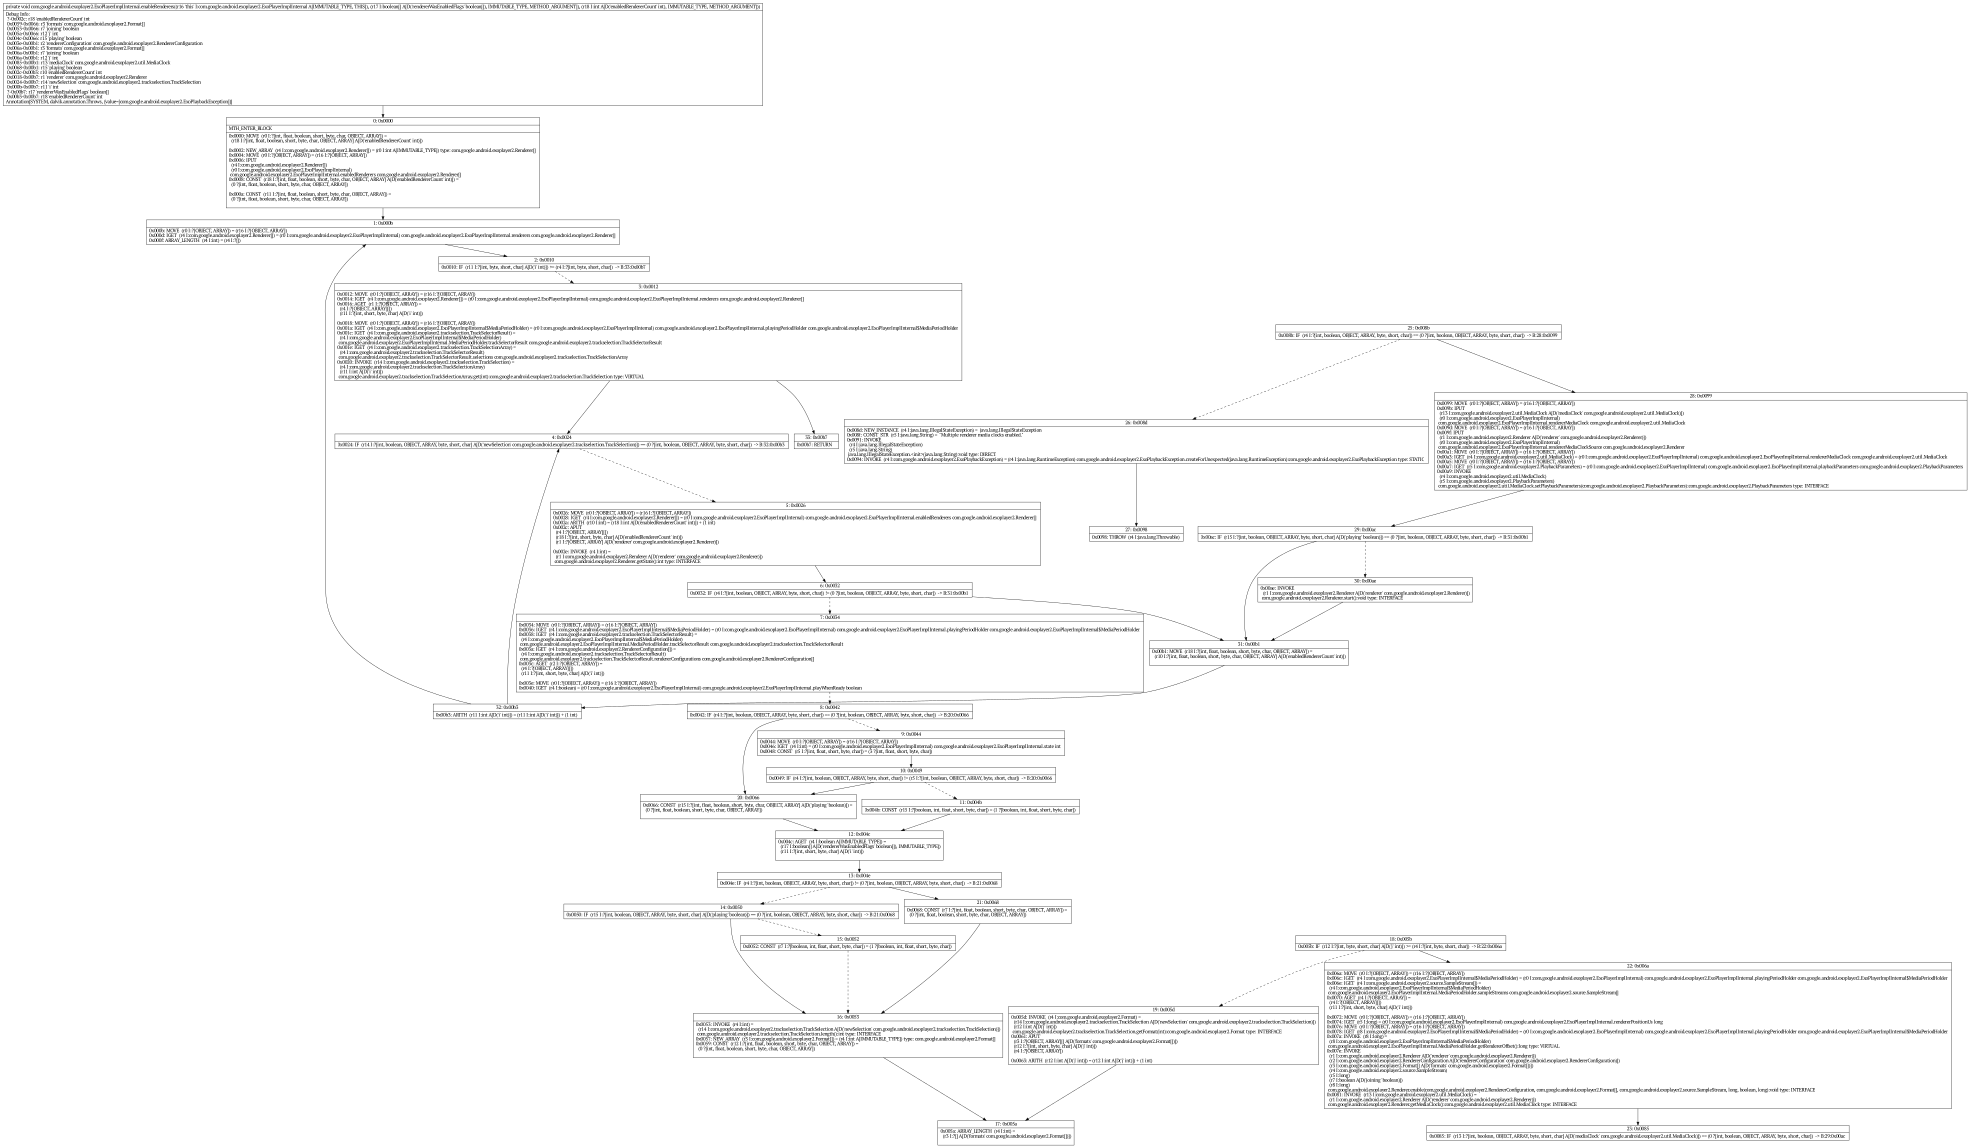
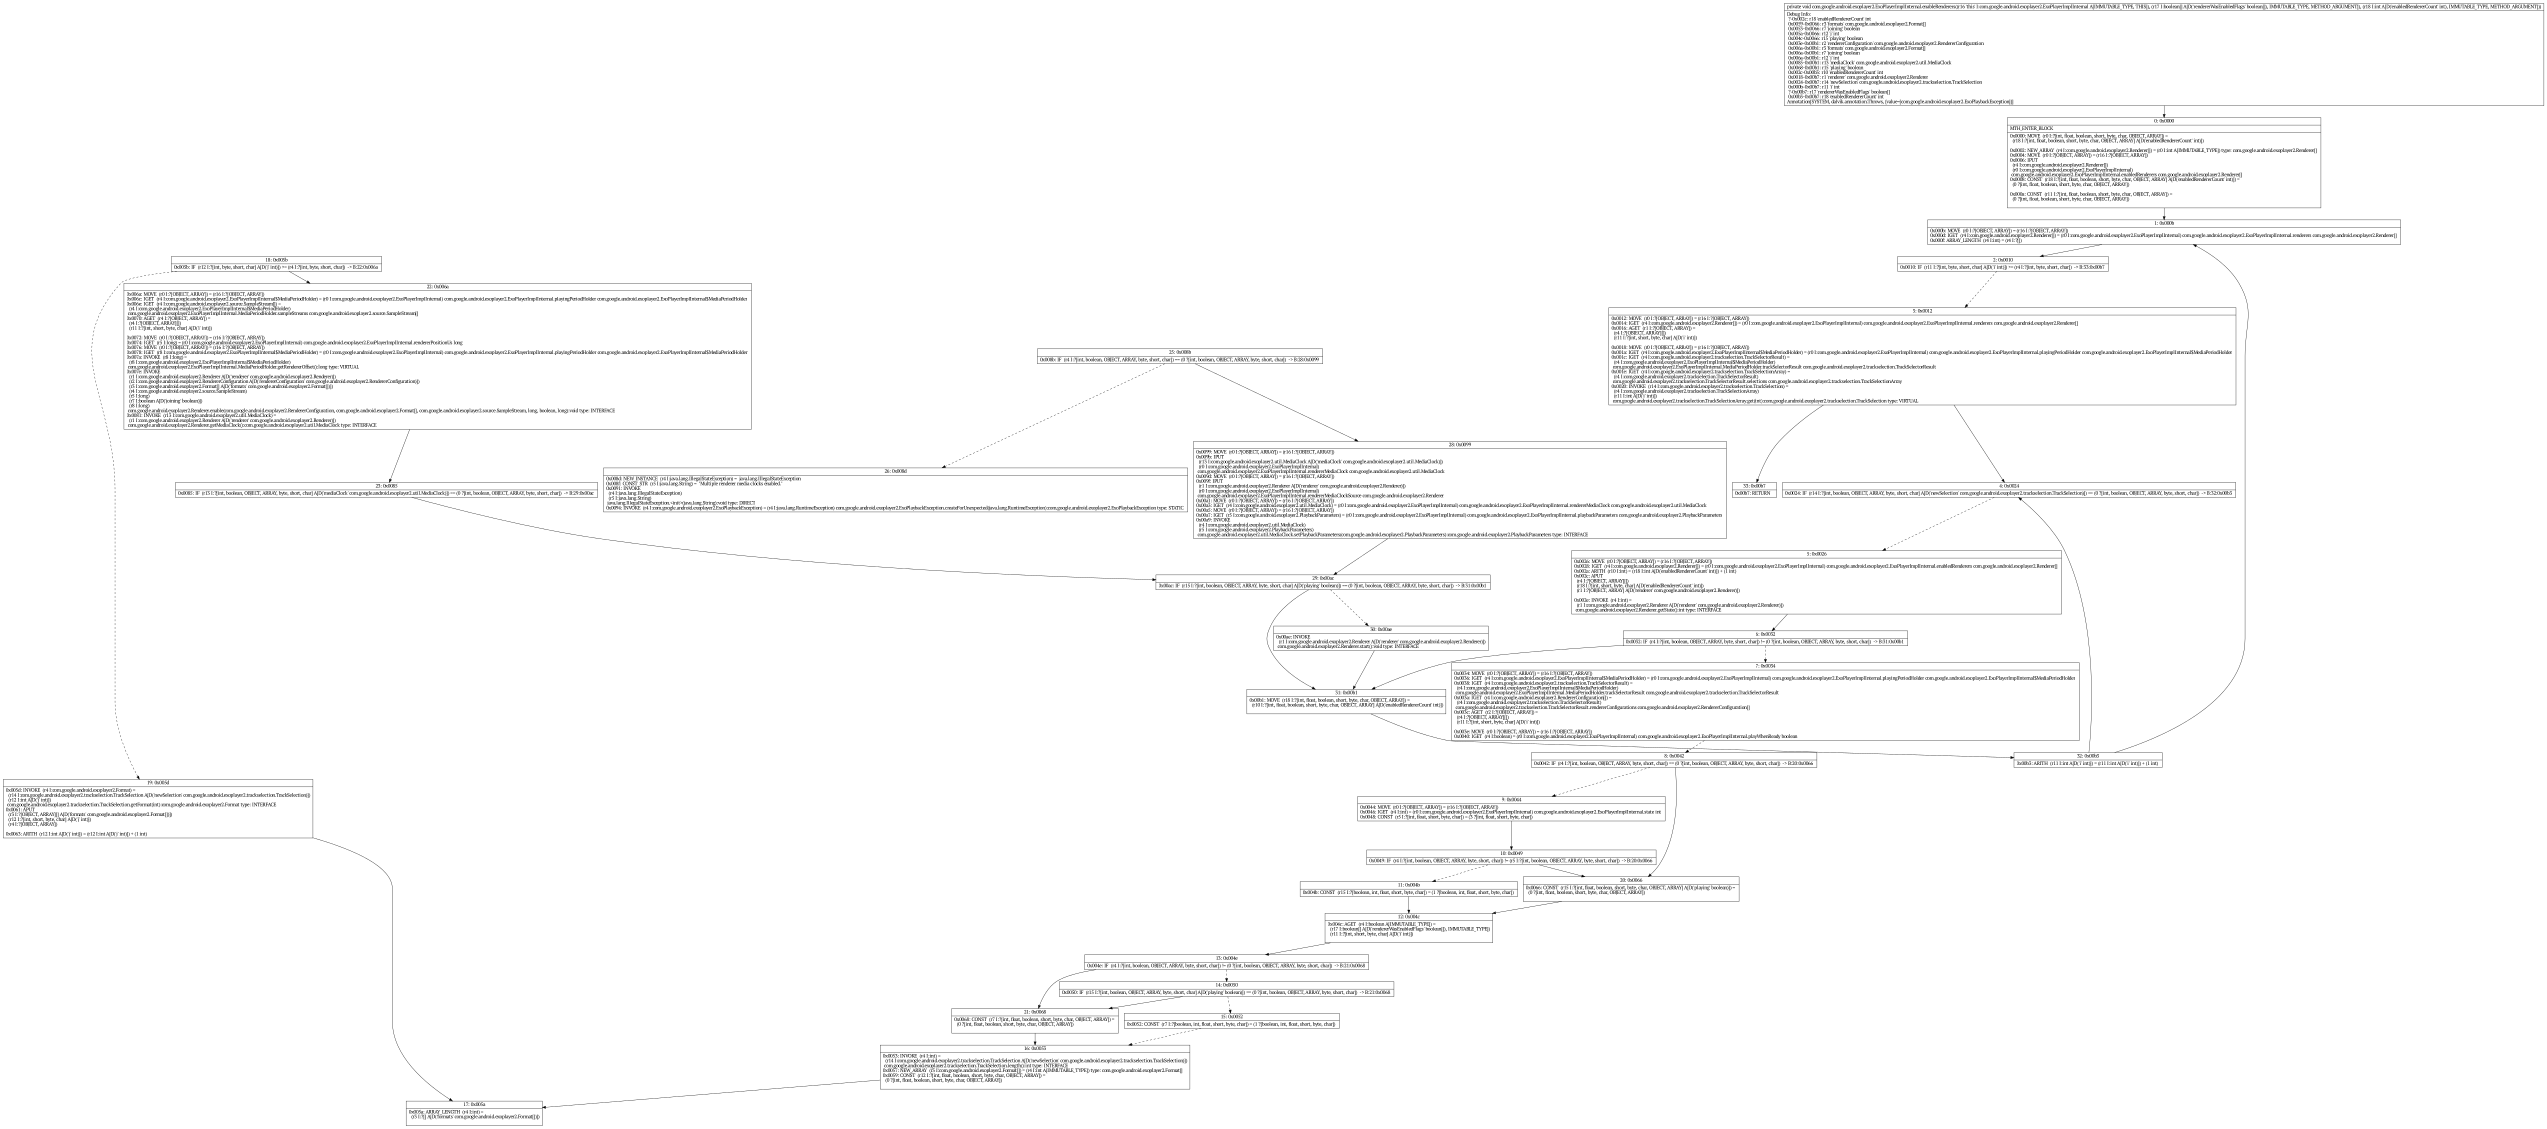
node "27: 0x0098": removed
edge "23: 0x0085" -> "29: 0x00ac": added
edge "14: 0x0050" -> "16: 0x0053": now "14: 0x0050" -> "21: 0x0068"
